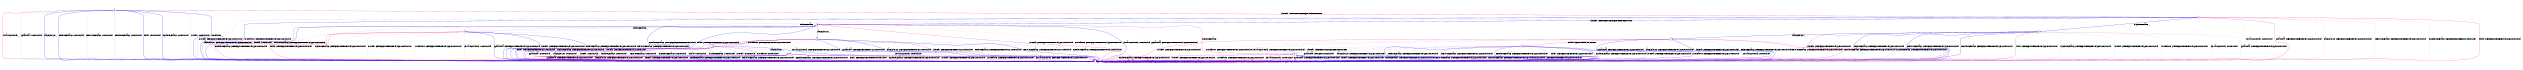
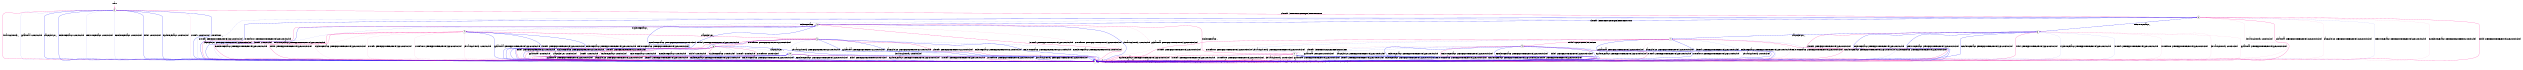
node "__start0": added
edge "2" -> "8": label "RSAClientKeyExchange / -" -> "DHEServerKeyExchange / -"
edge "3" -> "4": label "DHClientKeyExchange / -" -> "RSAClientKeyExchange / -"
edge "3" -> "5": now "4" -> "5"
